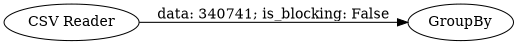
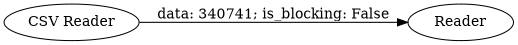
node "GroupBy": label "GroupBy" -> "Reader"
